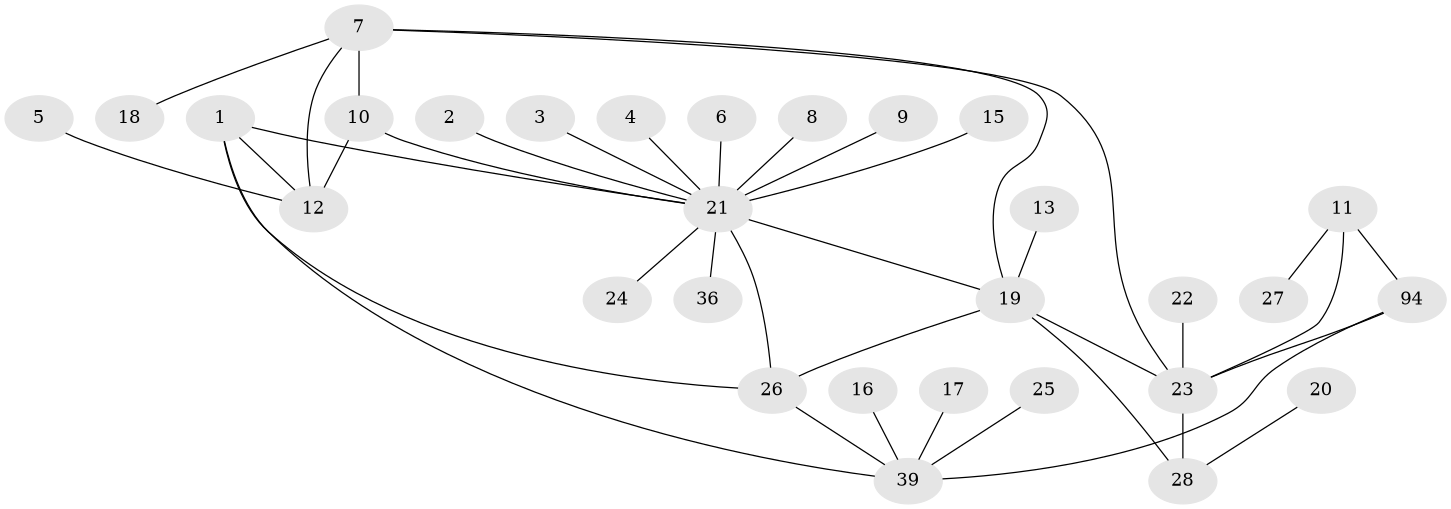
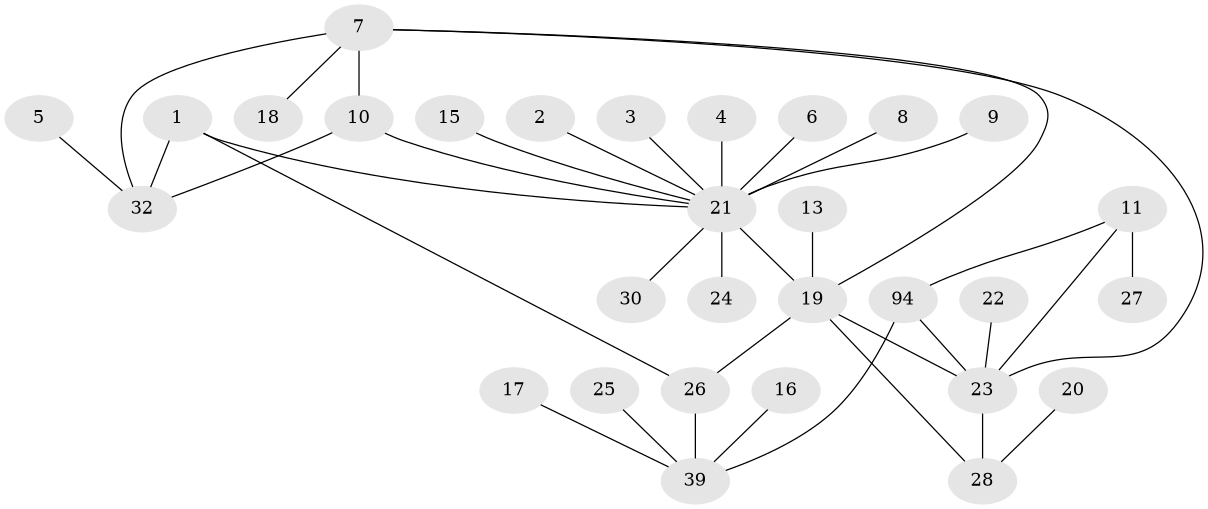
node "12": label "12" -> "32"
edge "21" -- "26": removed
node "36": label "36" -> "30"
edge "1" -- "39": removed
